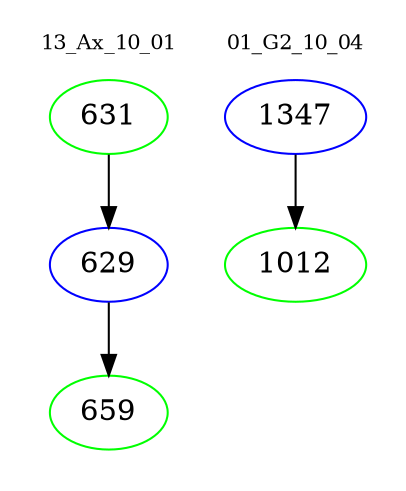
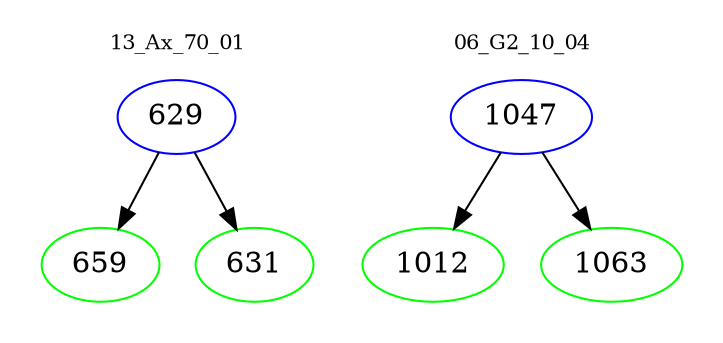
cluster "13_Ax_10_01": label "13_Ax_10_01" -> "13_Ax_70_01"
cluster "01_G2_10_04": label "01_G2_10_04" -> "06_G2_10_04"
node "1347": label "1347" -> "1047"
edge "631" -> "629": reversed
node "1063": added
